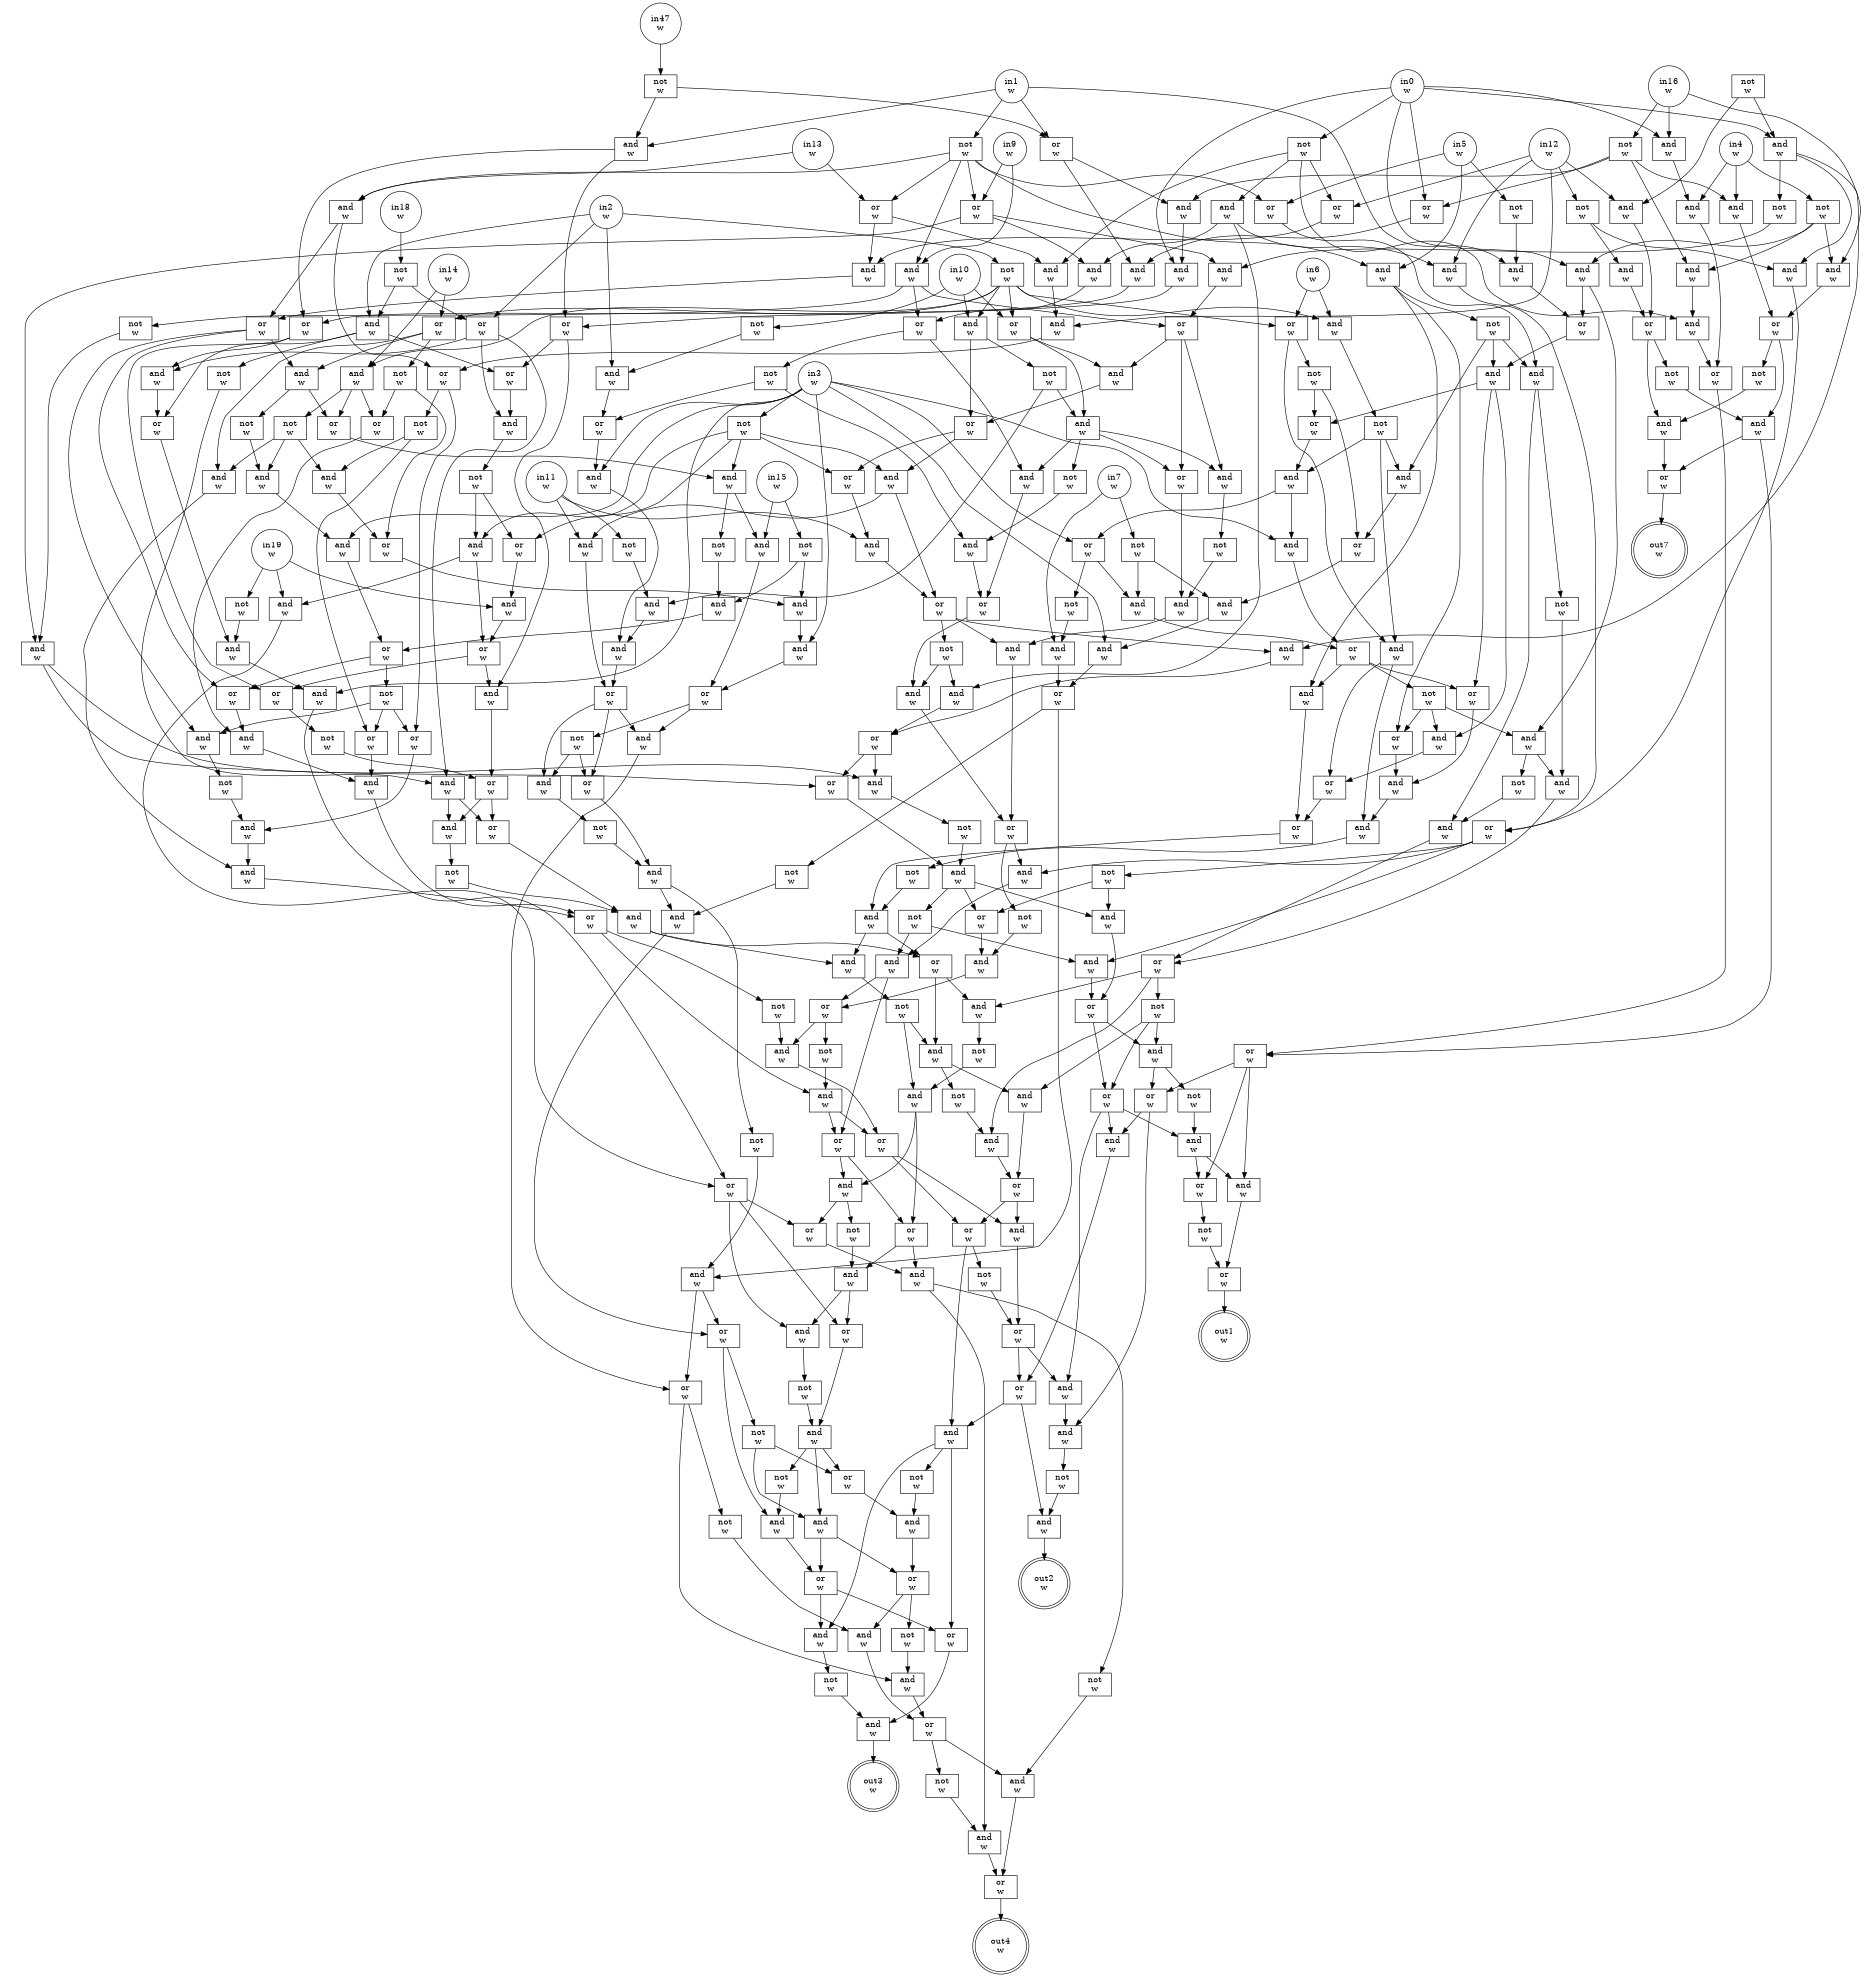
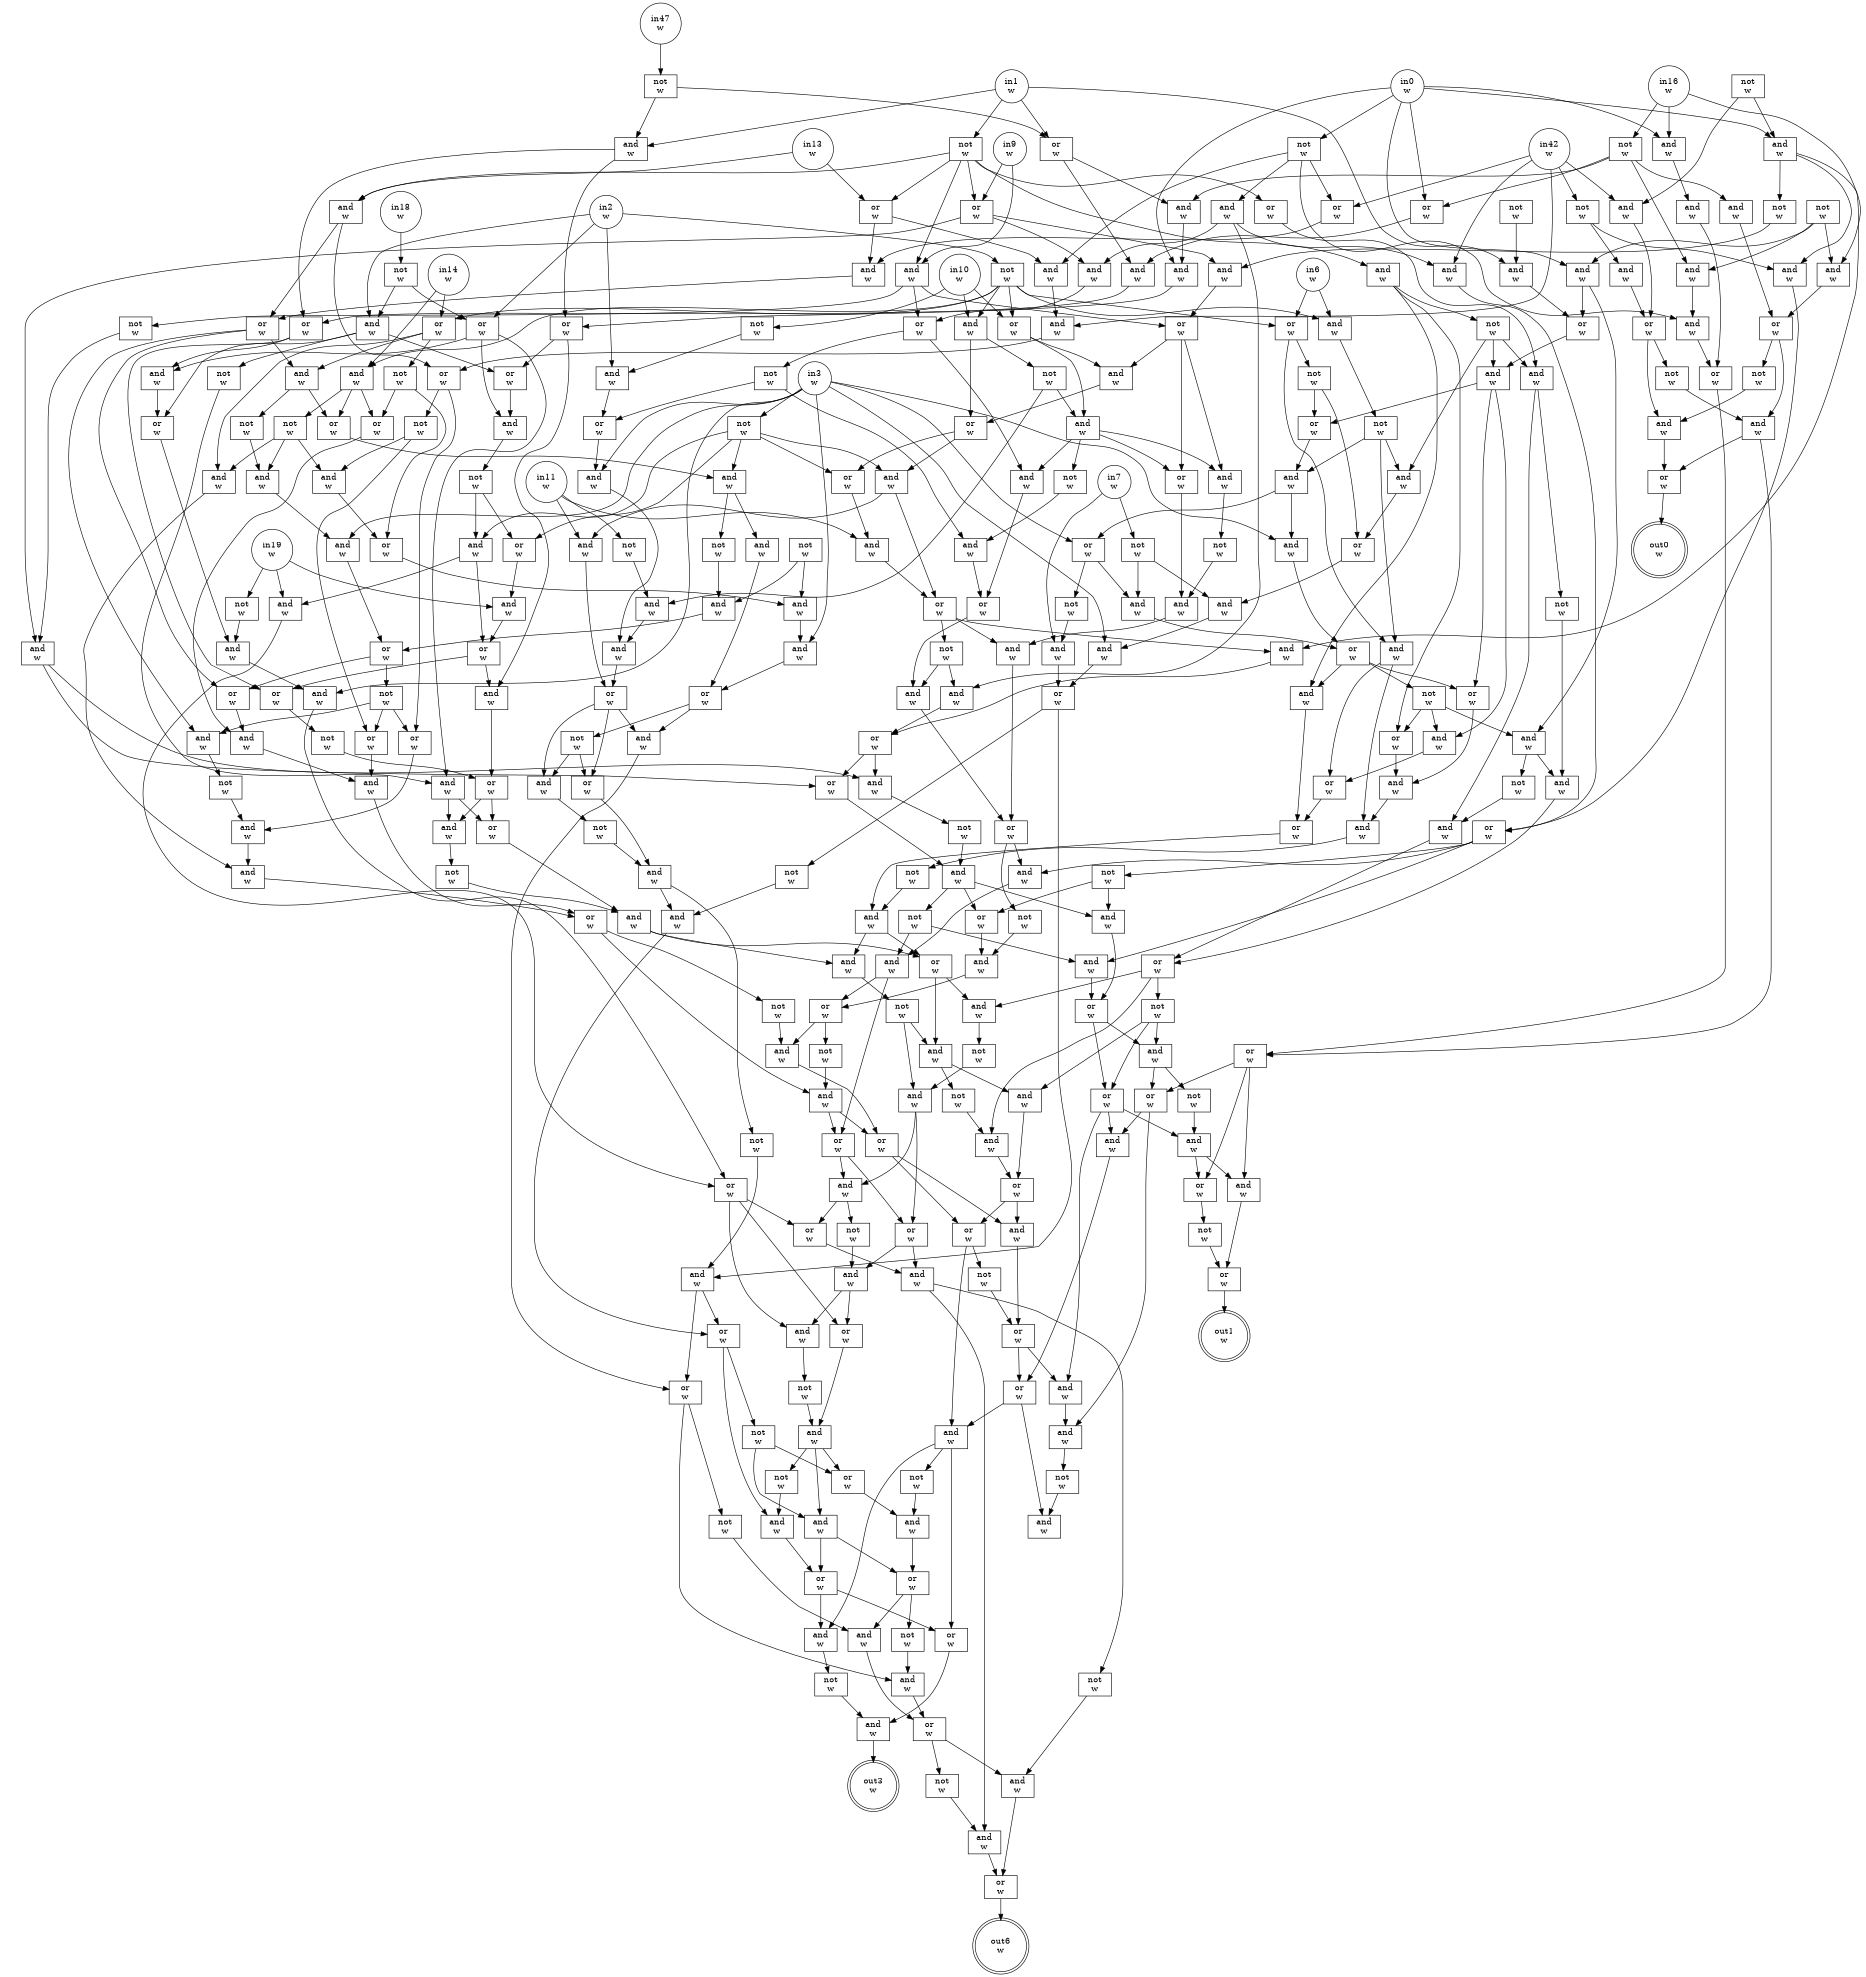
node "in5 w": removed
node "in12 w": label "in12 w" -> "in42 w"
node "in4 w": removed
node "in15 w": removed
node "out7 w": label "out7 w" -> "out0 w"
node "out2 w": removed
node "out4 w": label "out4 w" -> "out6 w"
